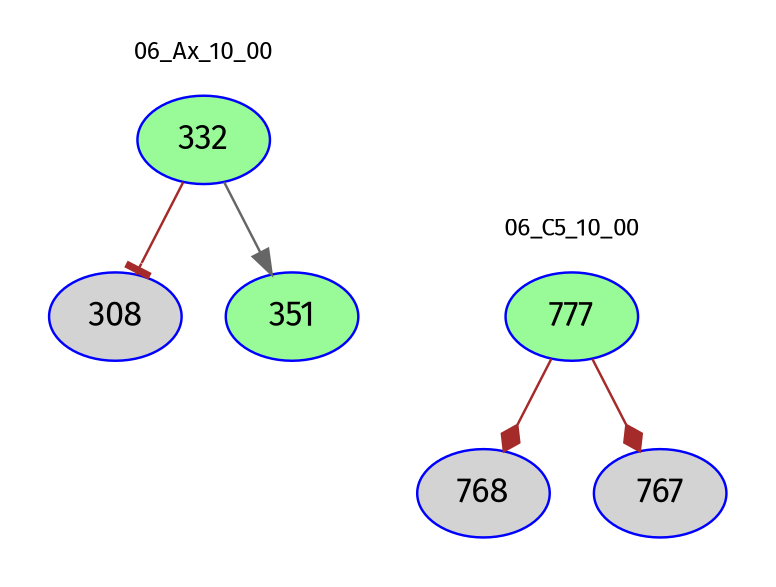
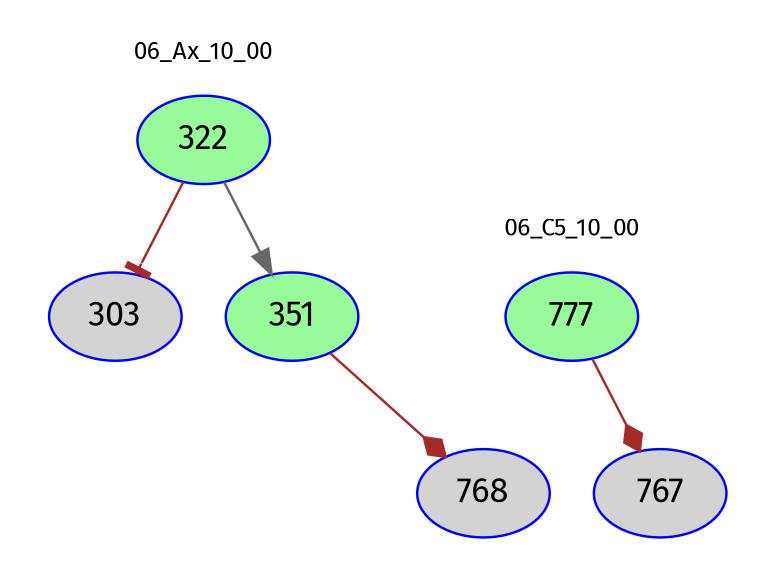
node "332": label "332" -> "322"
node "308": label "308" -> "303"
edge "777" -> "768": now "351" -> "768"
